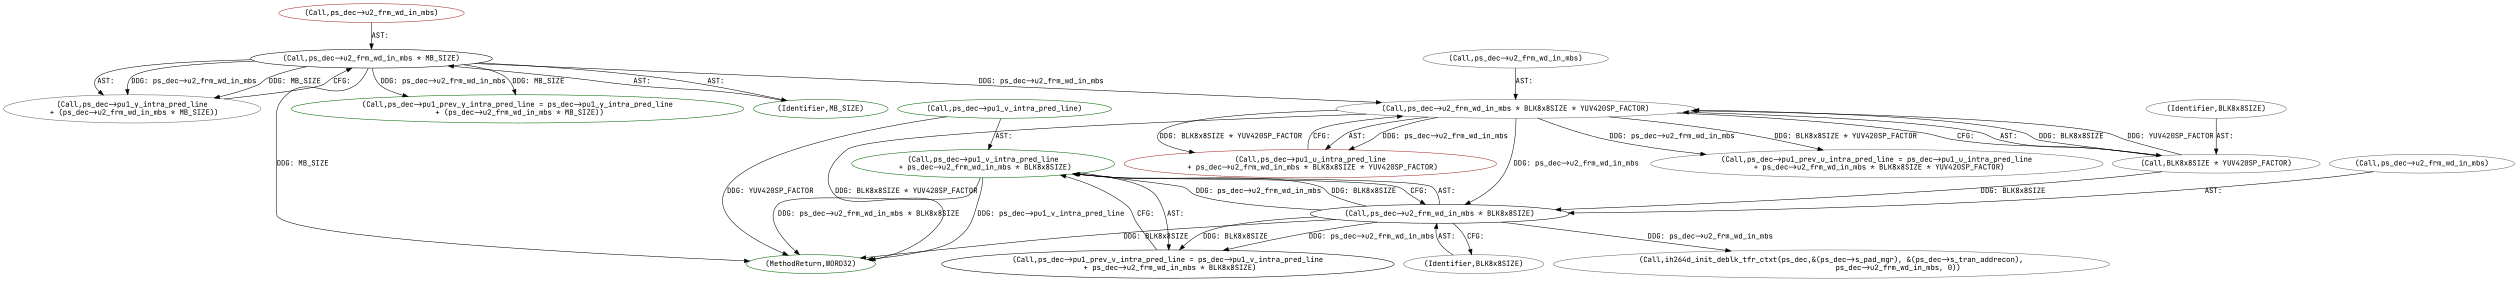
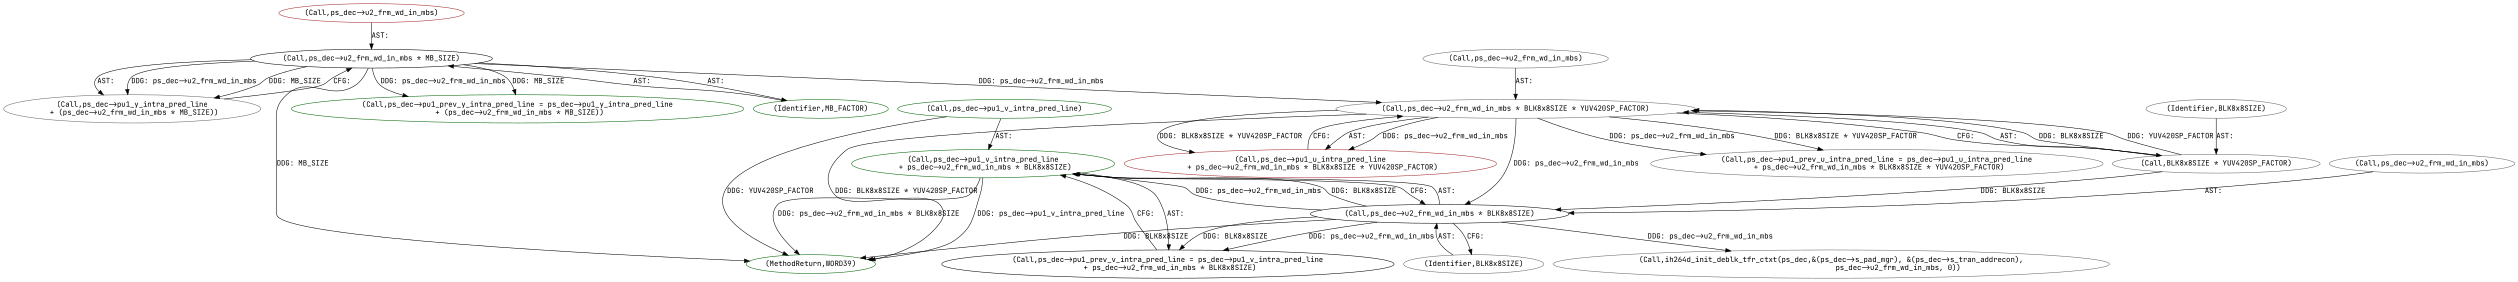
node "(Identifier,MB_SIZE)": label "(Identifier,MB_SIZE)" -> "(Identifier,MB_FACTOR)"
node "(MethodReturn,WORD32)": label "(MethodReturn,WORD32)" -> "(MethodReturn,WORD39)"
